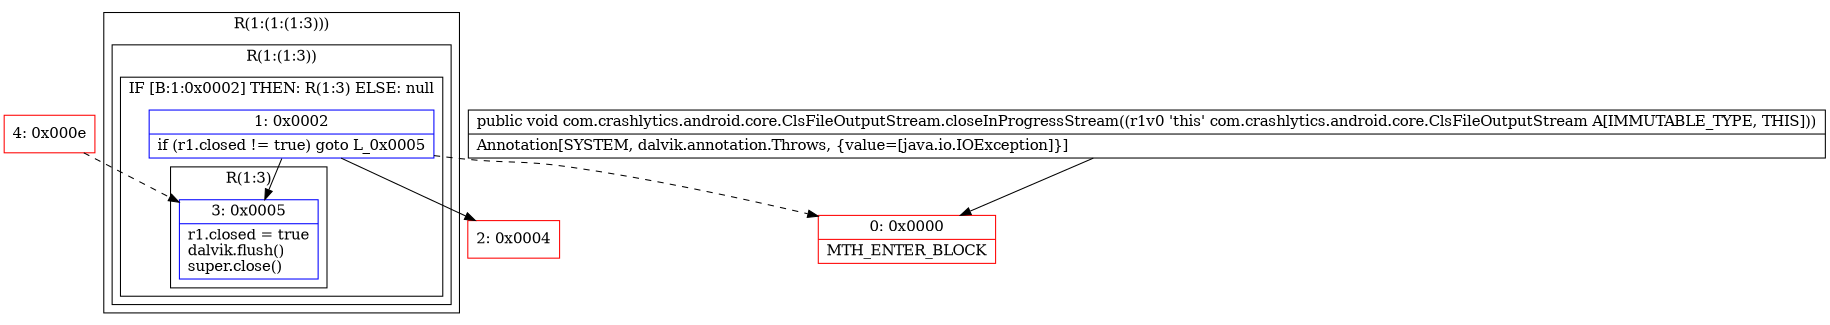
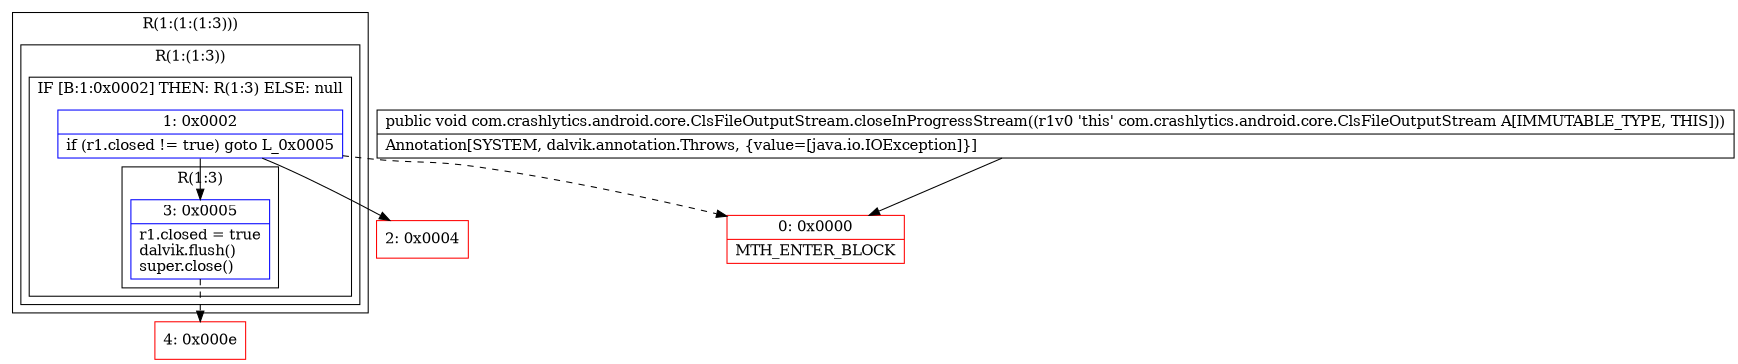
edge "4: 0x000e" -> "3: 0x0005": reversed
